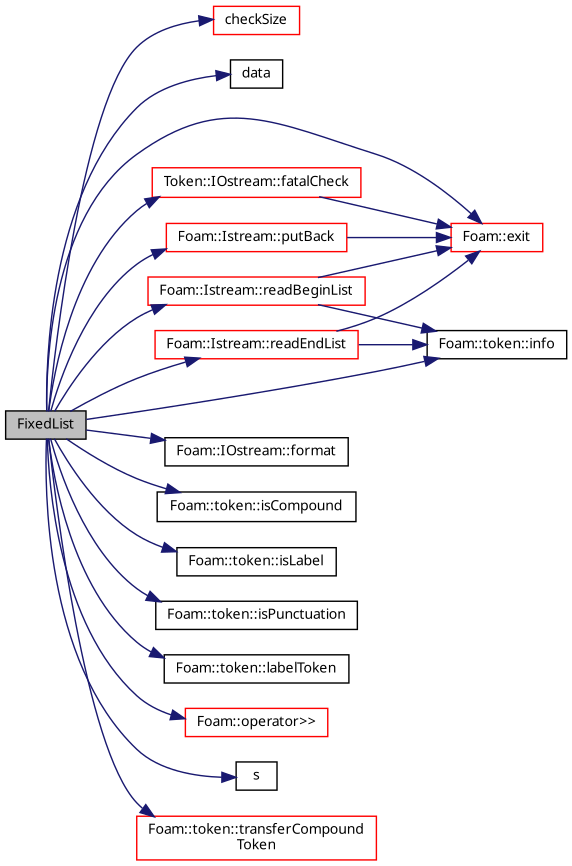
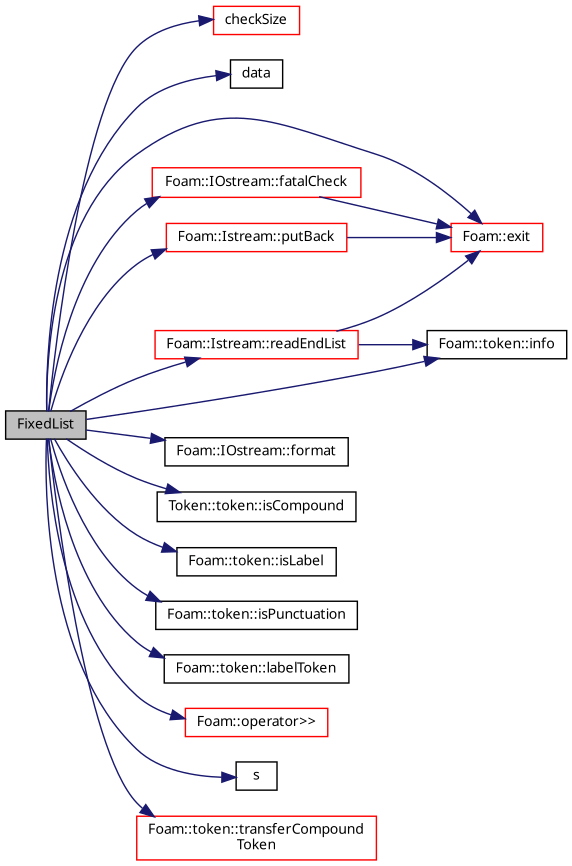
node "Token::IOstream::fatalCheck": label "Token::IOstream::fatalCheck" -> "Foam::IOstream::fatalCheck"
node "Foam::Istream::readBeginList": removed
node "Foam::token::isCompound": label "Foam::token::isCompound" -> "Token::token::isCompound"
